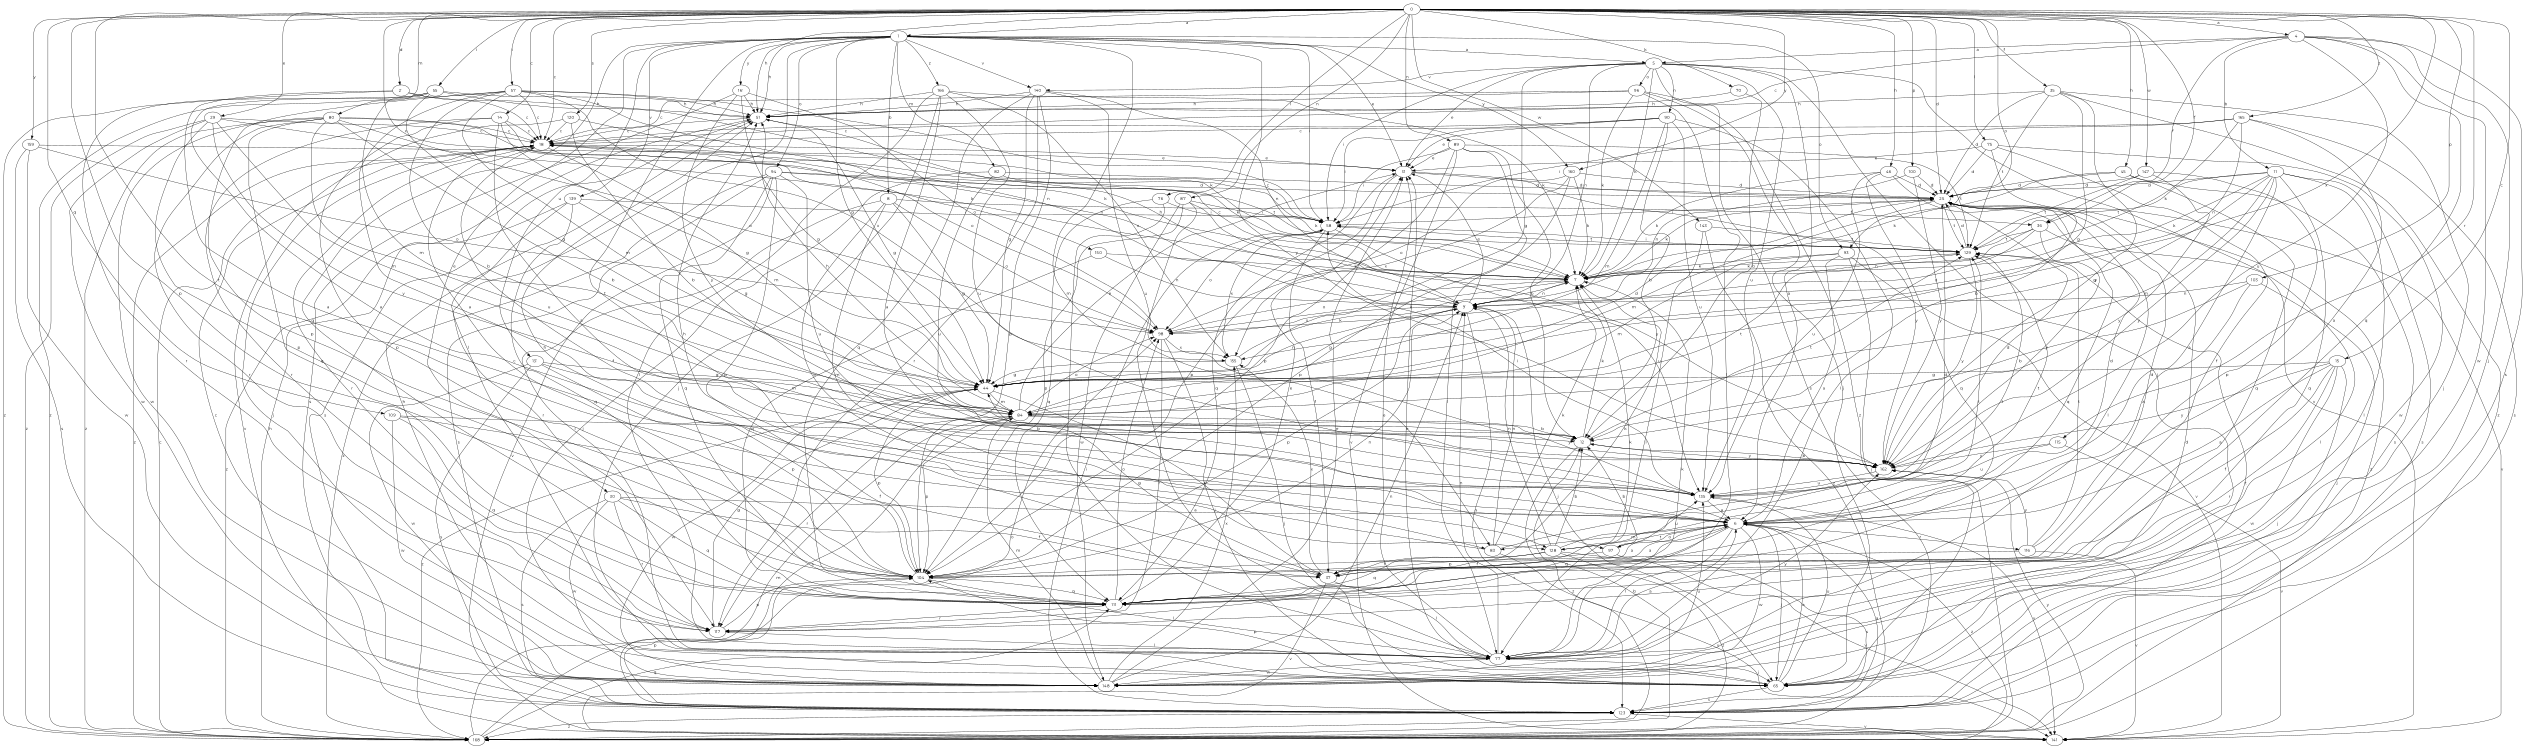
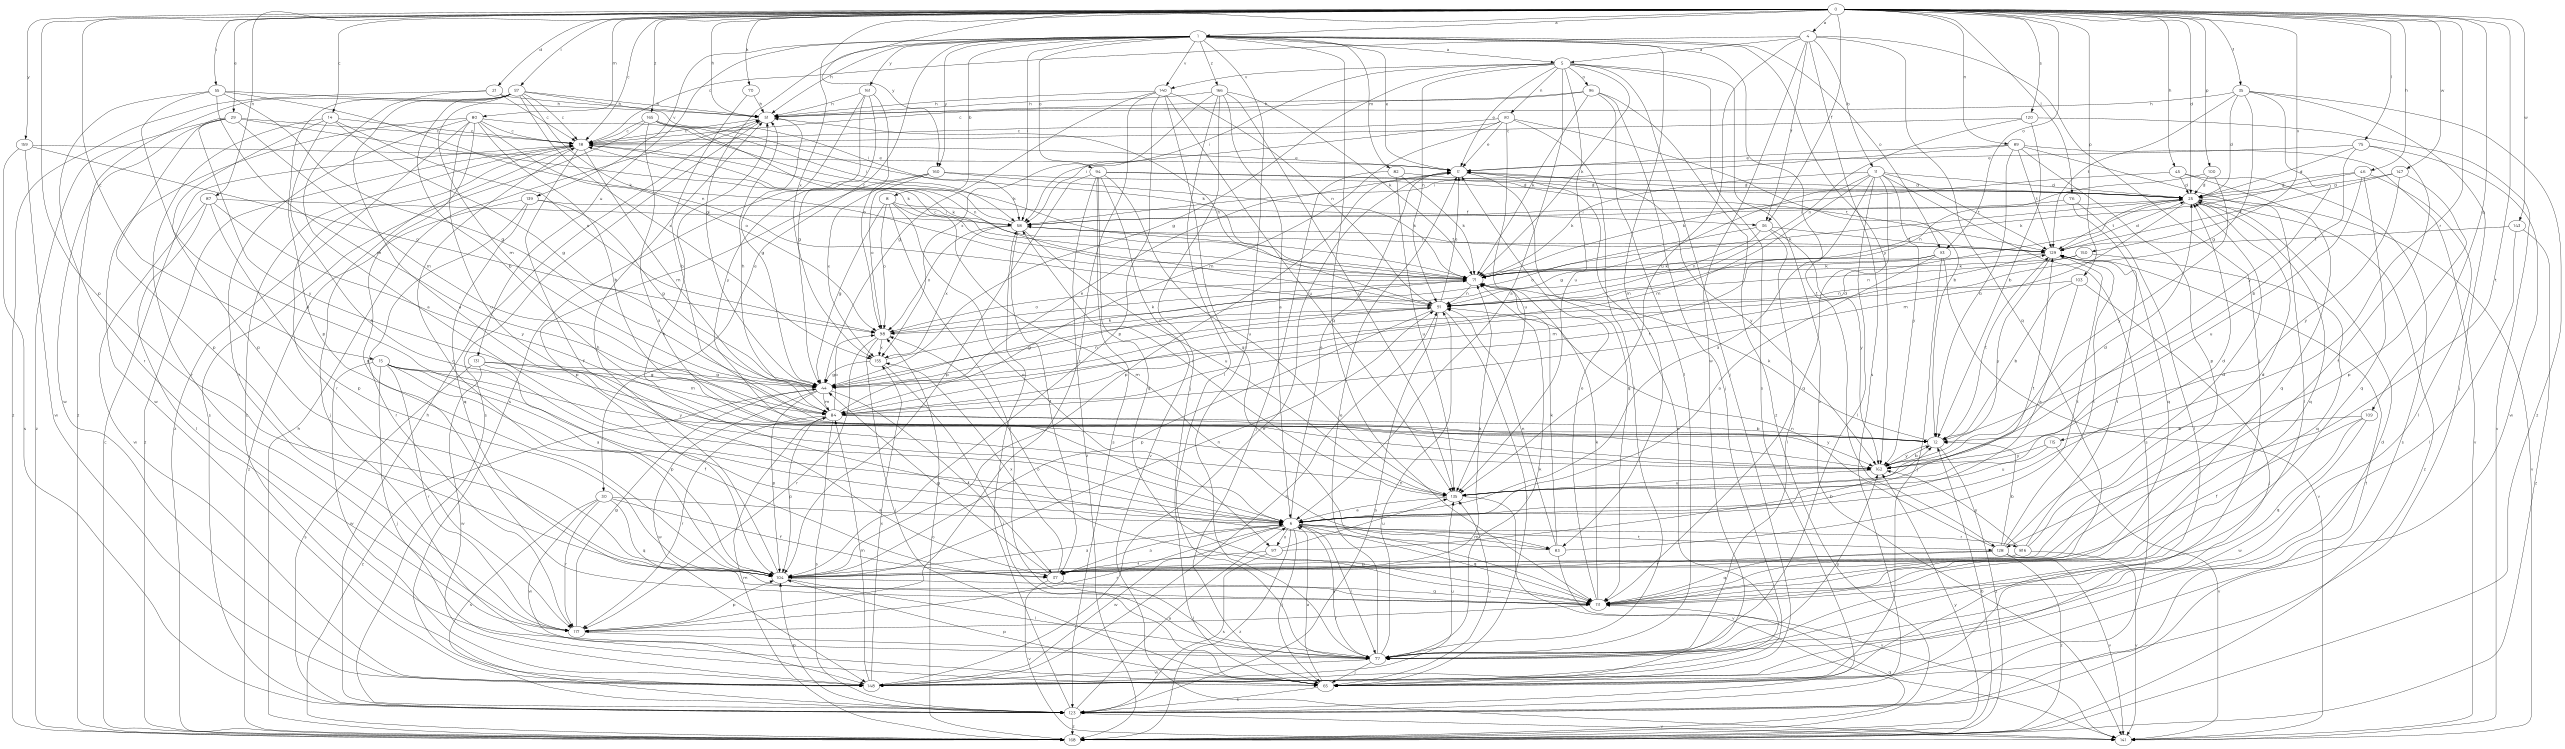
edge "6" -> "31": added, label "e"
node "116": label "116" -> "816"
edge "65" -> "51": now "123" -> "51"
